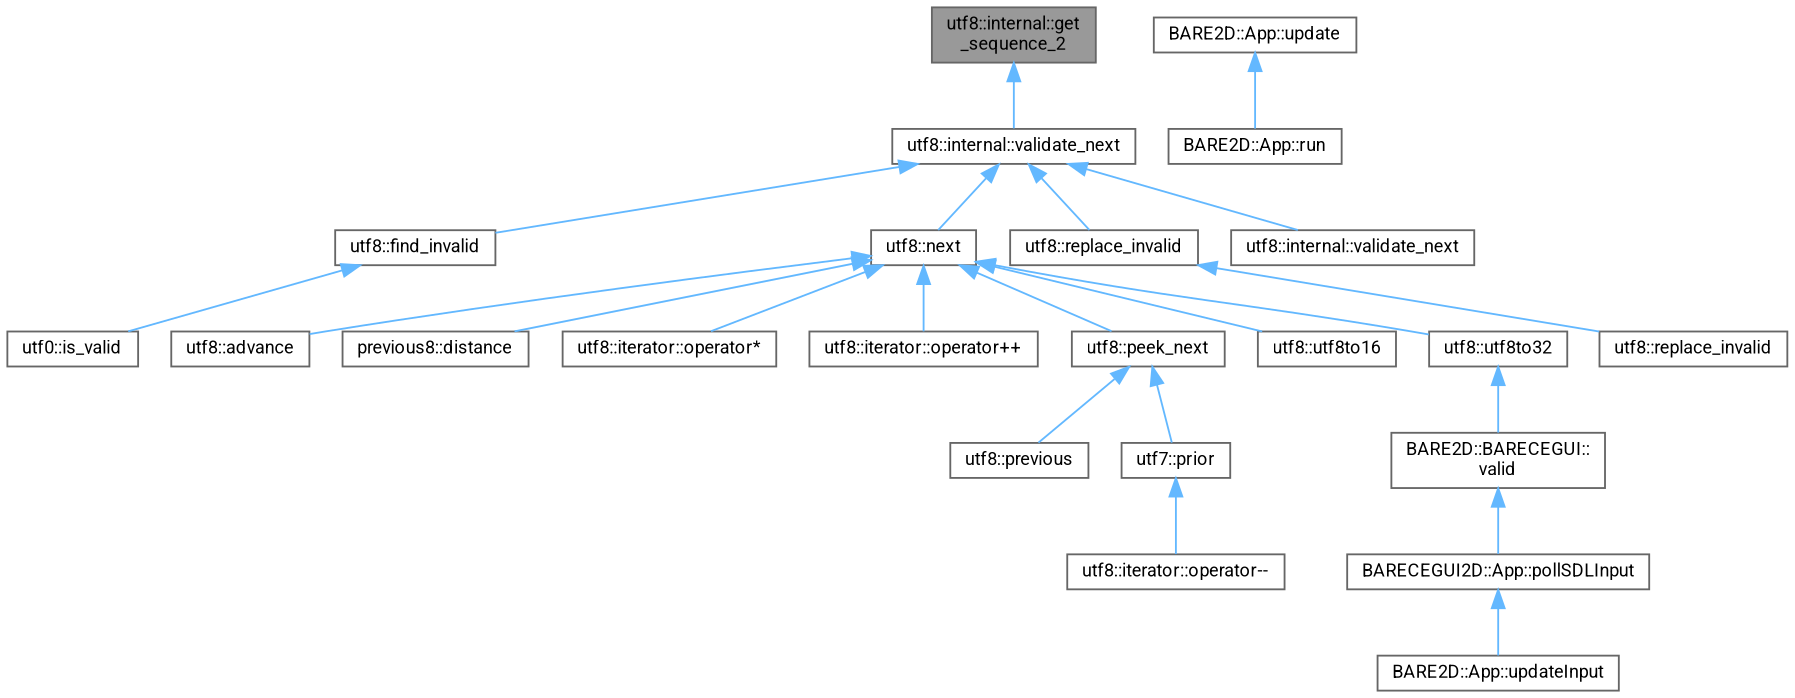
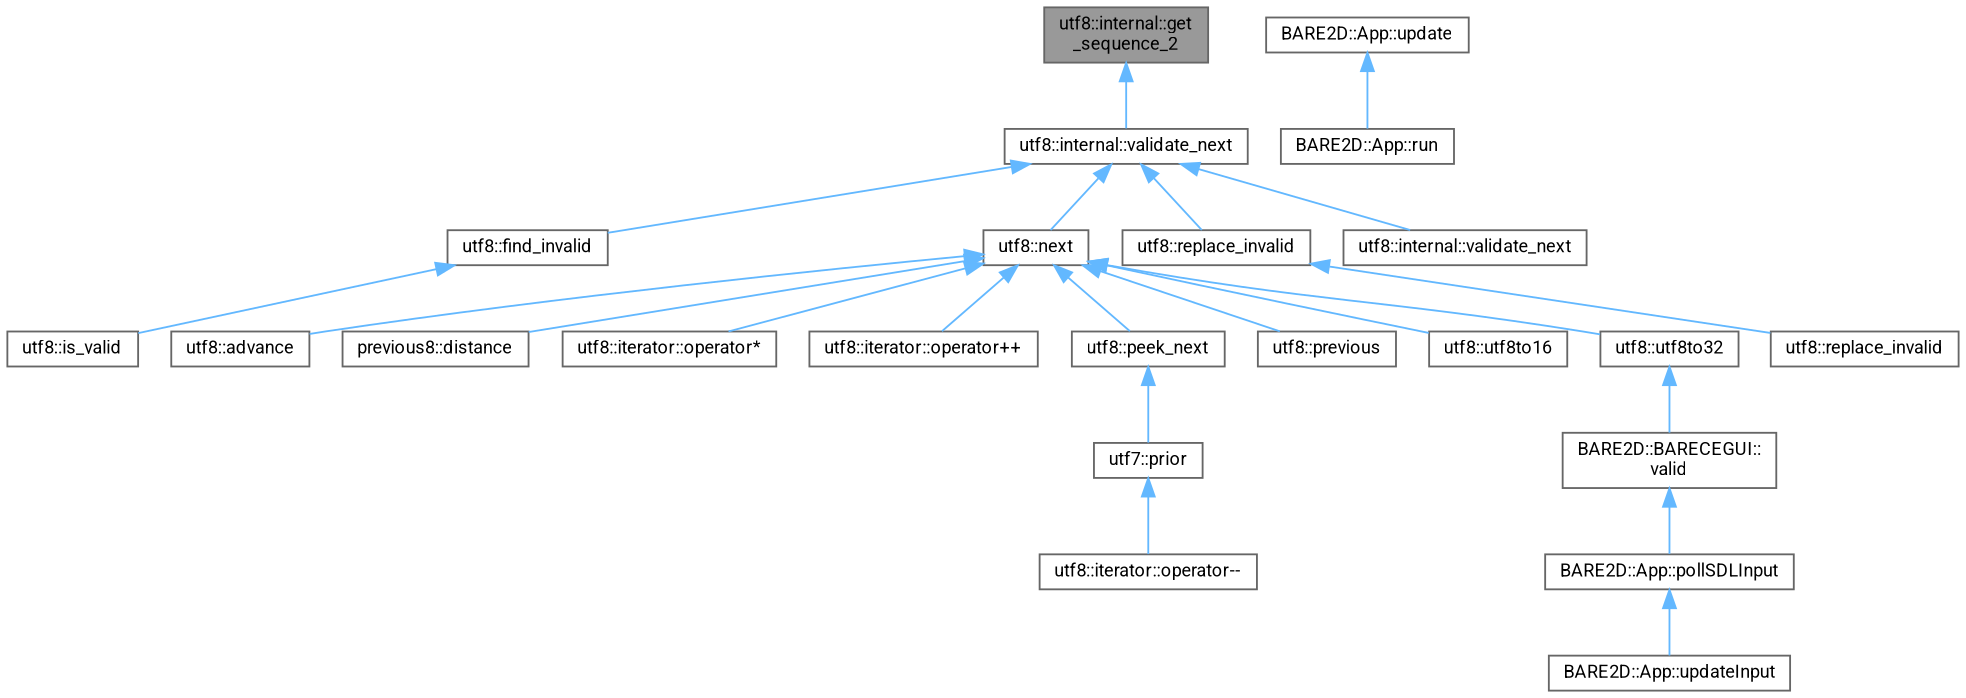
node "utf0::is_valid": label "utf0::is_valid" -> "utf8::is_valid"
edge "utf8::previous" -> "utf8::peek_next": now "utf8::previous" -> "utf8::next"
node "BARECEGUI2D::App::pollSDLInput": label "BARECEGUI2D::App::pollSDLInput" -> "BARE2D::App::pollSDLInput"
